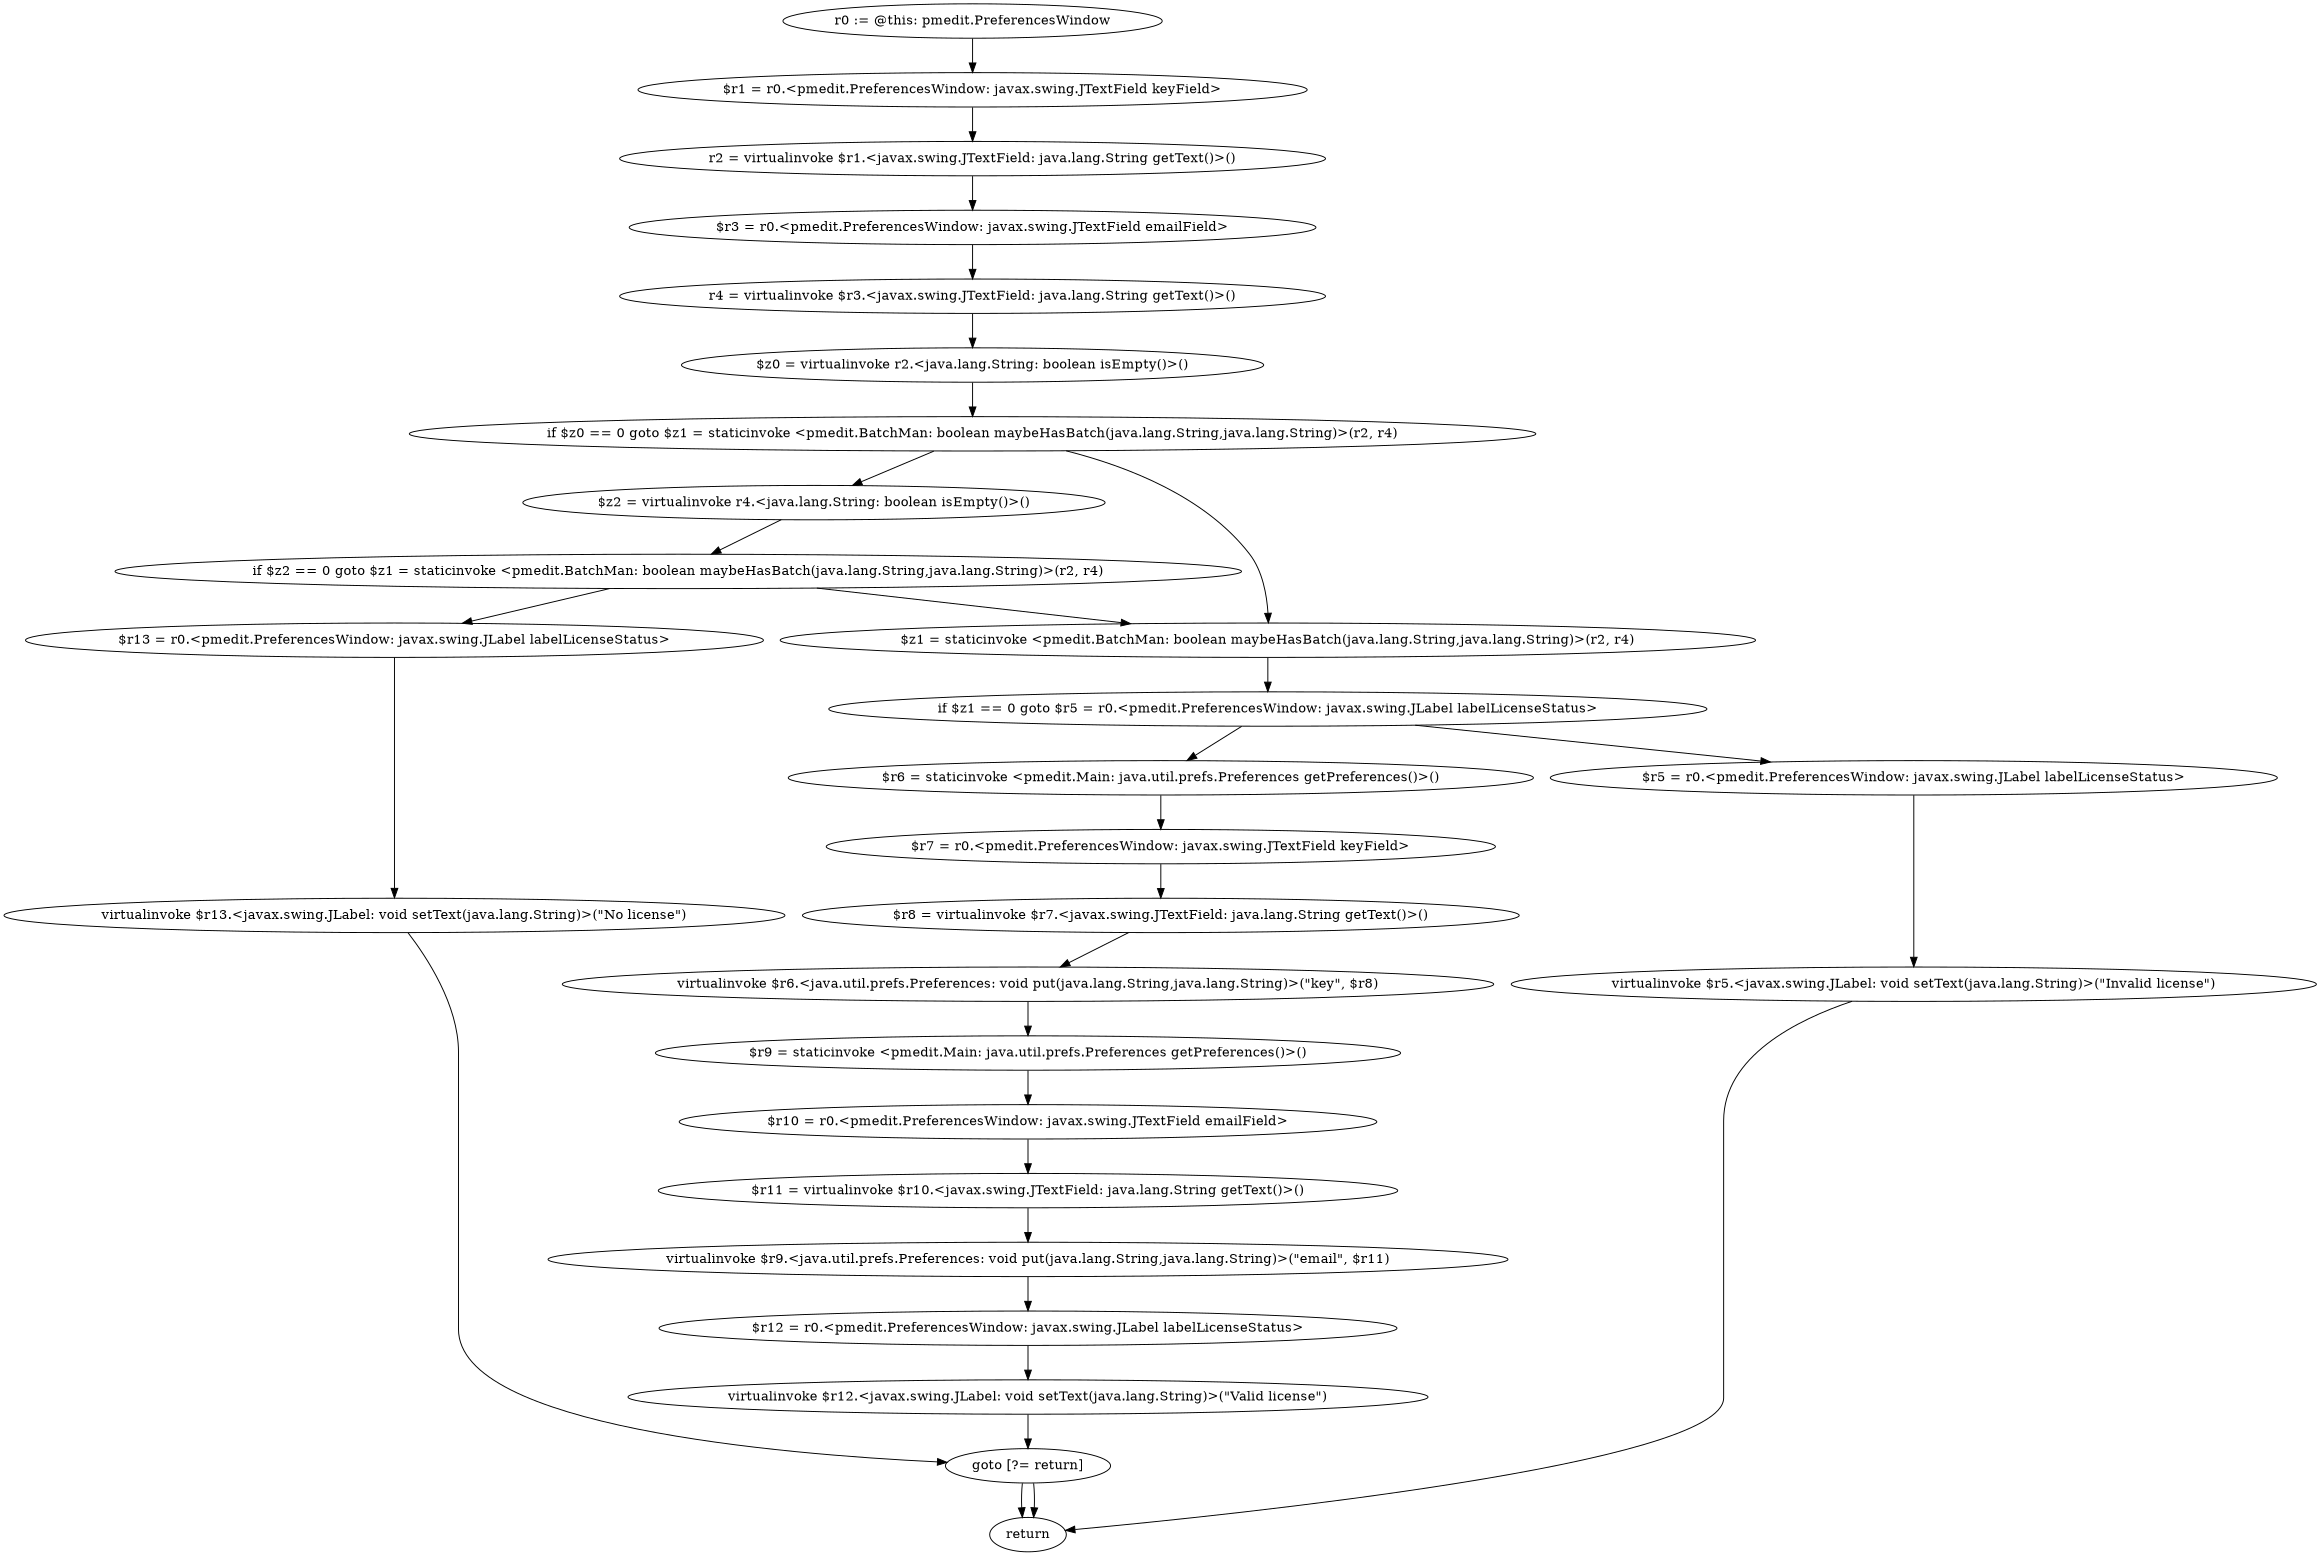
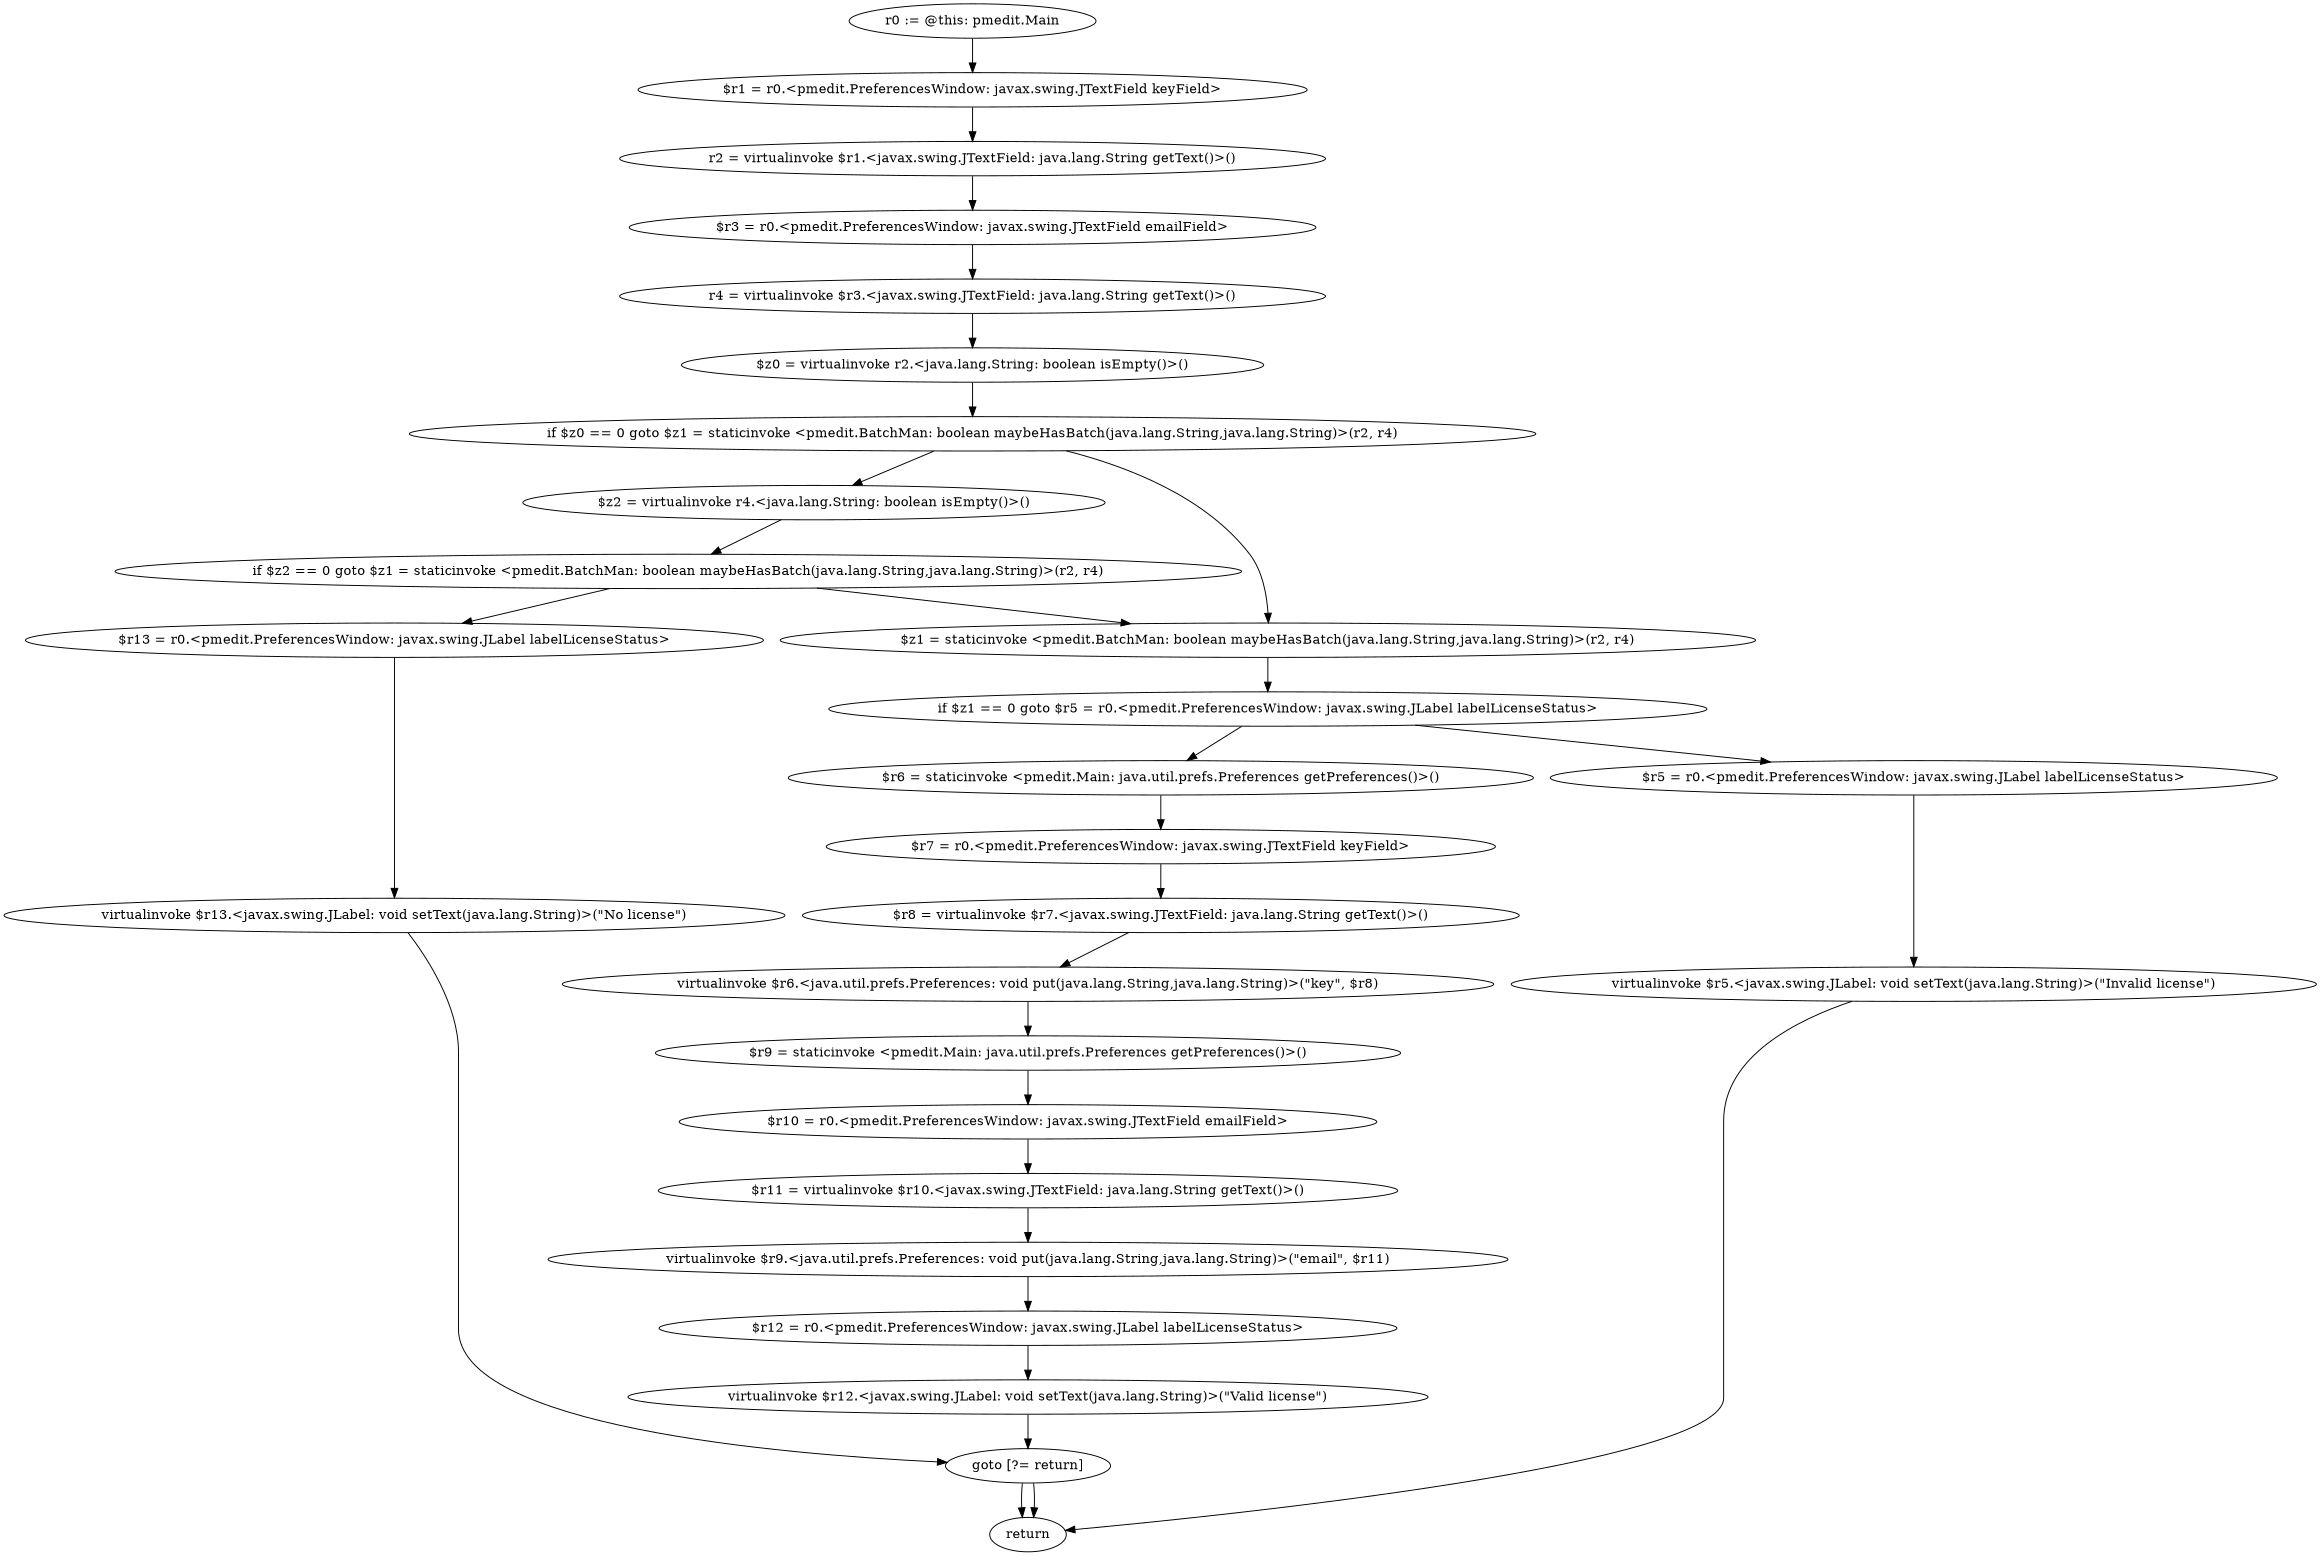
node "r0 := @this: pmedit.PreferencesWindow": label "r0 := @this: pmedit.PreferencesWindow" -> "r0 := @this: pmedit.Main"
